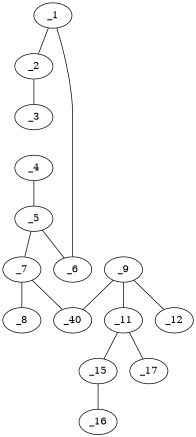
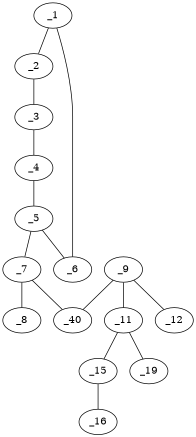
edge "_3" -- "_4": added
node "_17": label "_17" -> "_19"
